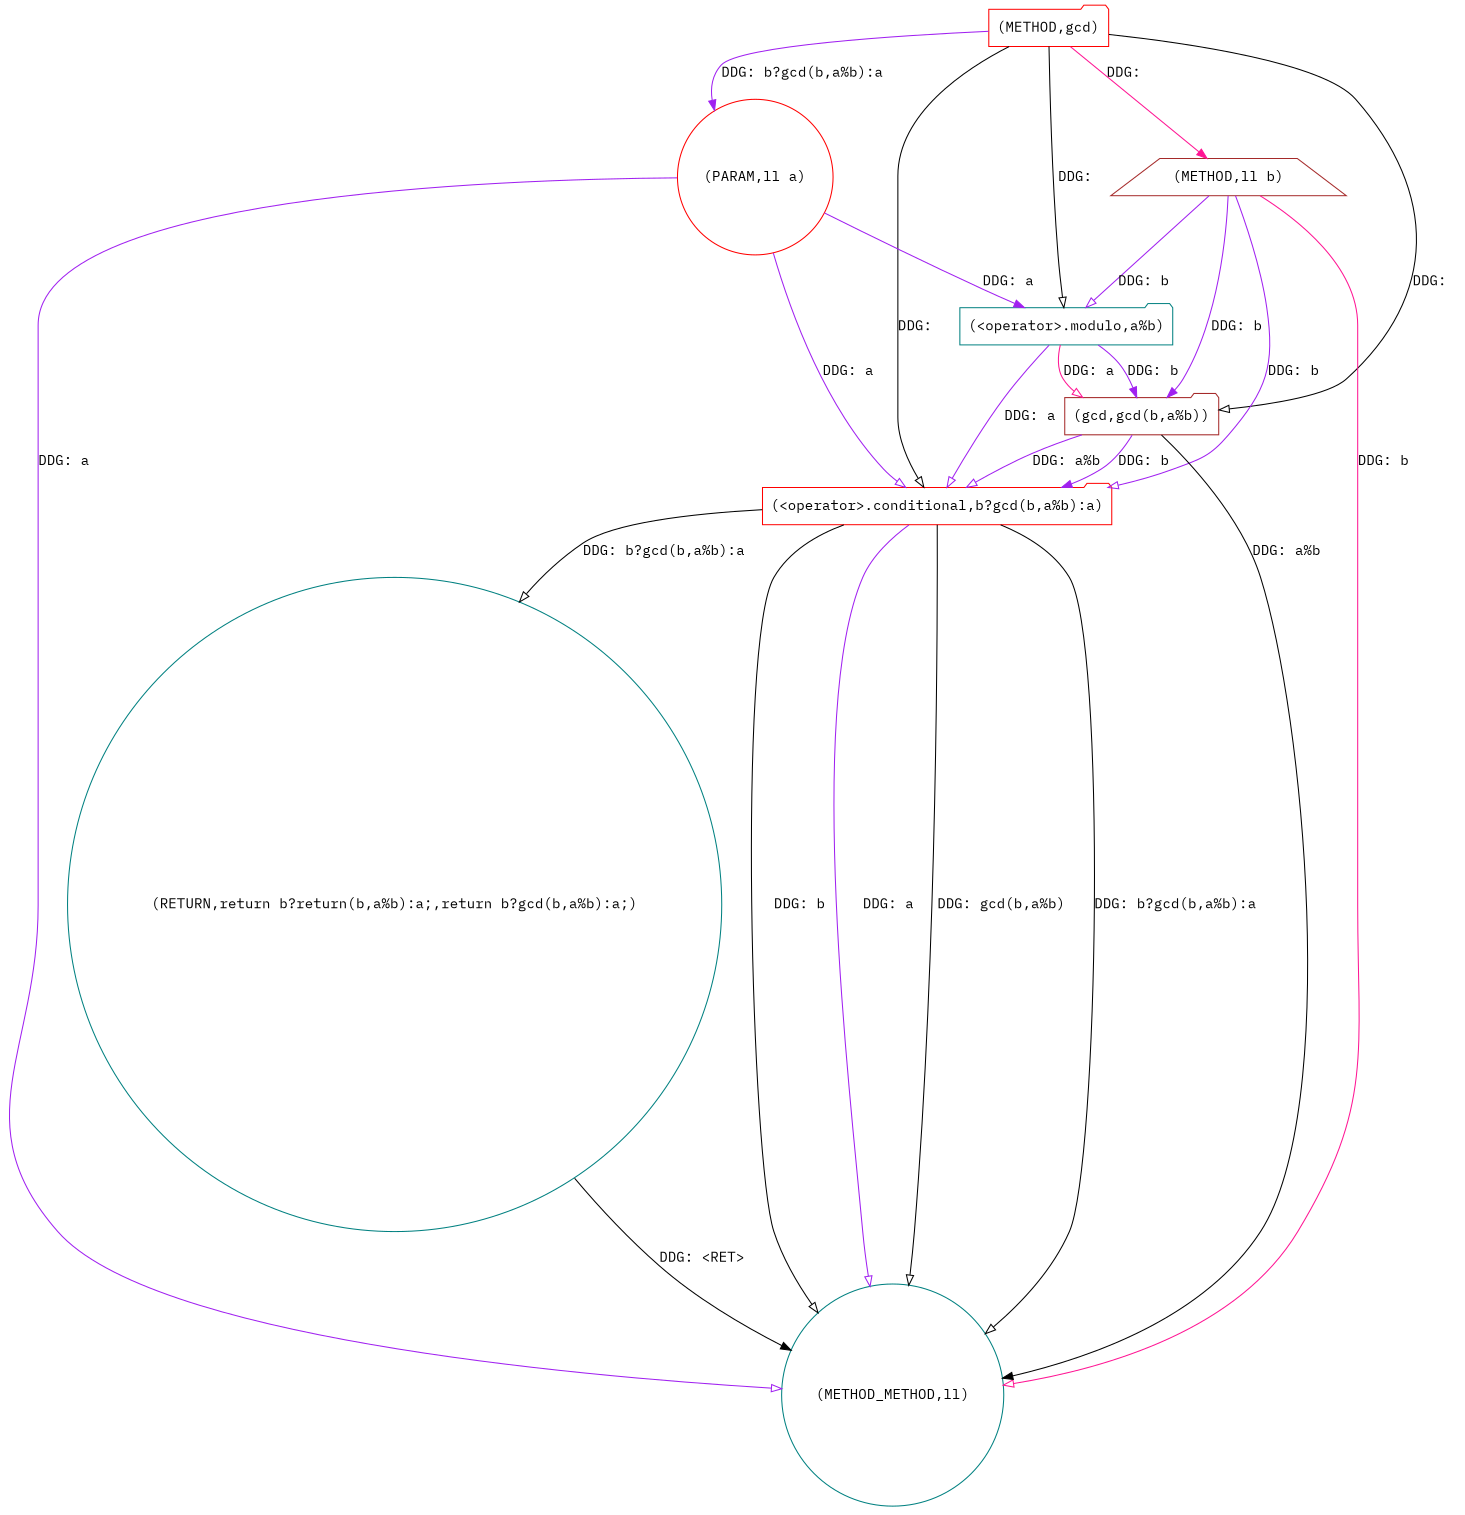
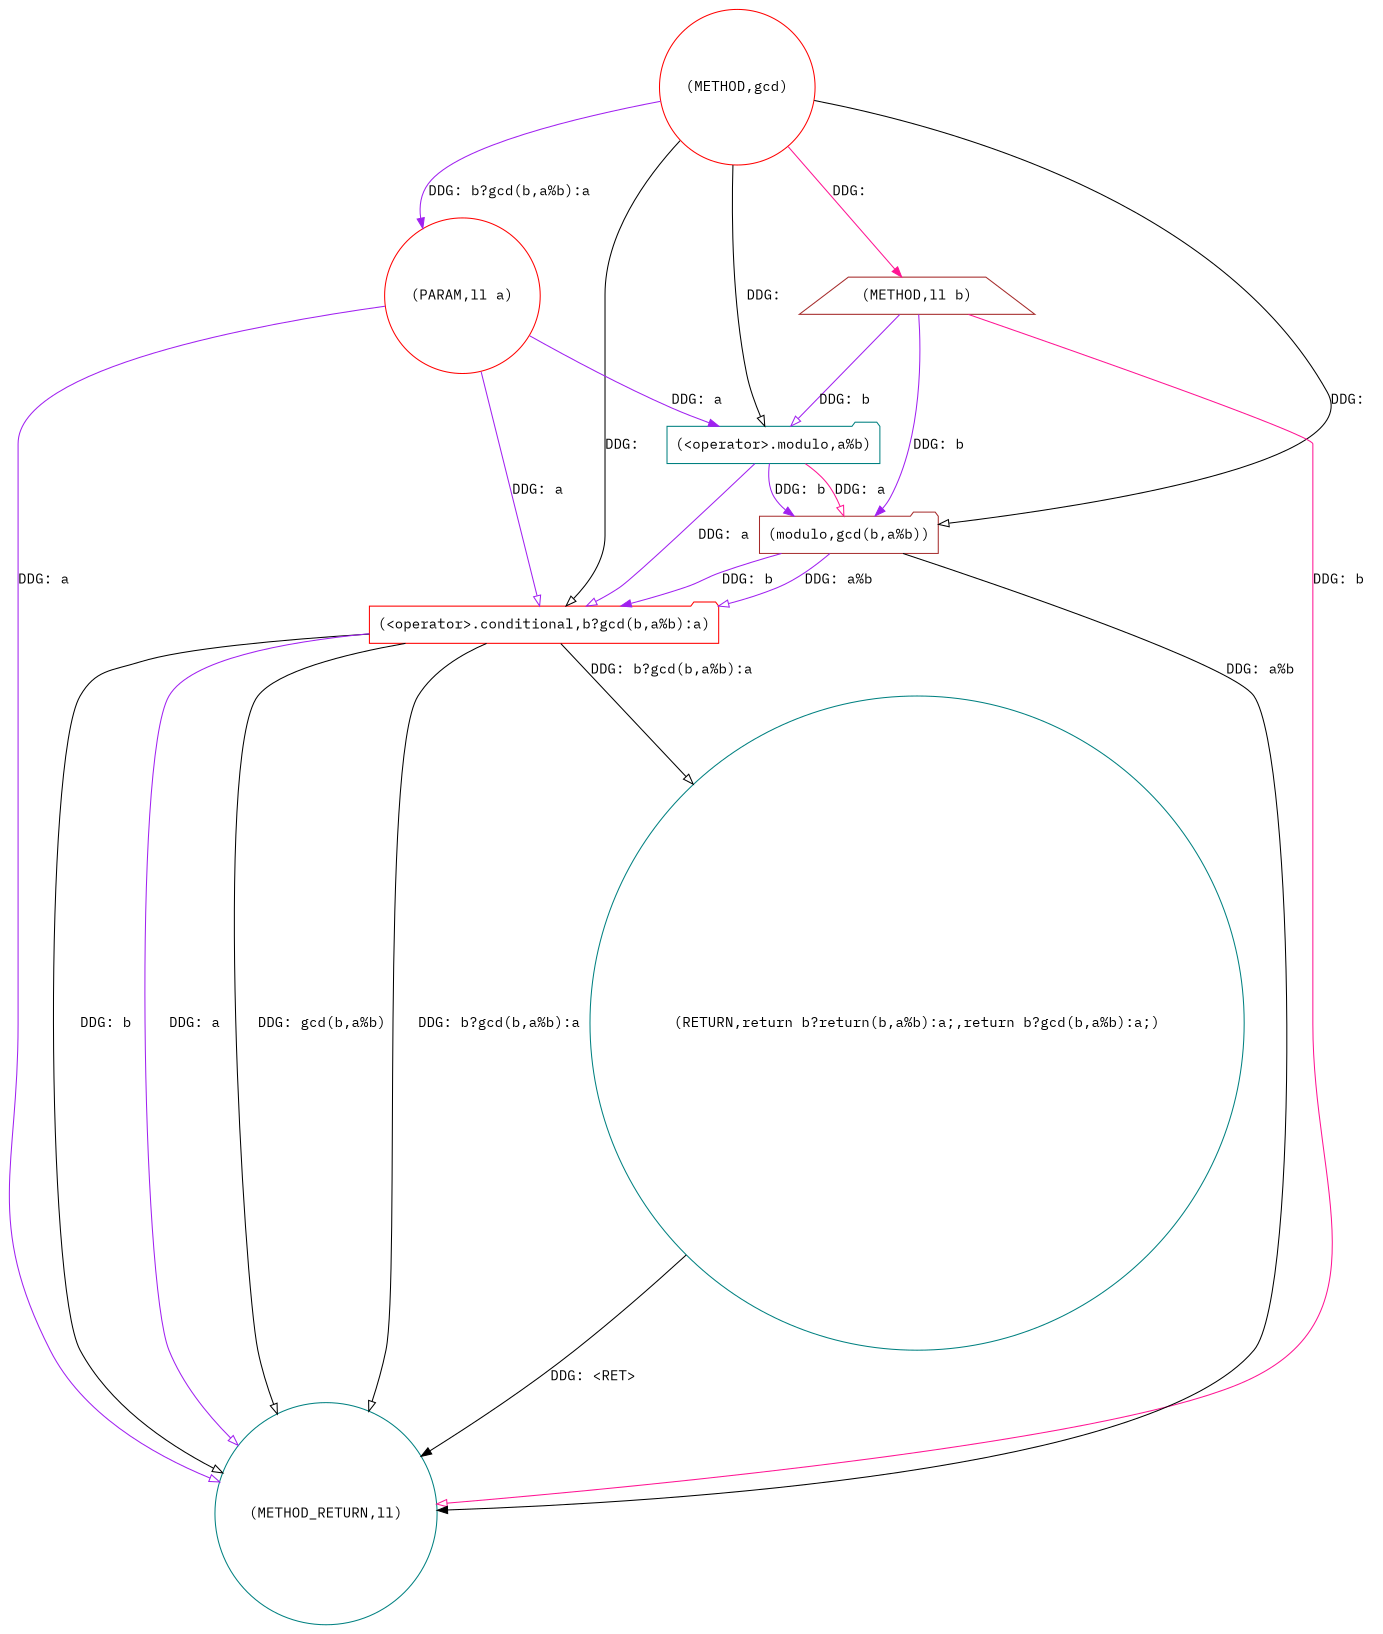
node "(METHOD,gcd)": shape folder -> circle
edge "(METHOD,ll b)" -> "(<operator>.conditional,b?gcd(b,a%b):a)": removed, label "DDG: b"
node "(gcd,gcd(b,a%b))": label "(gcd,gcd(b,a%b))" -> "(modulo,gcd(b,a%b))"
node "(METHOD_METHOD,ll)": label "(METHOD_METHOD,ll)" -> "(METHOD_RETURN,ll)"
